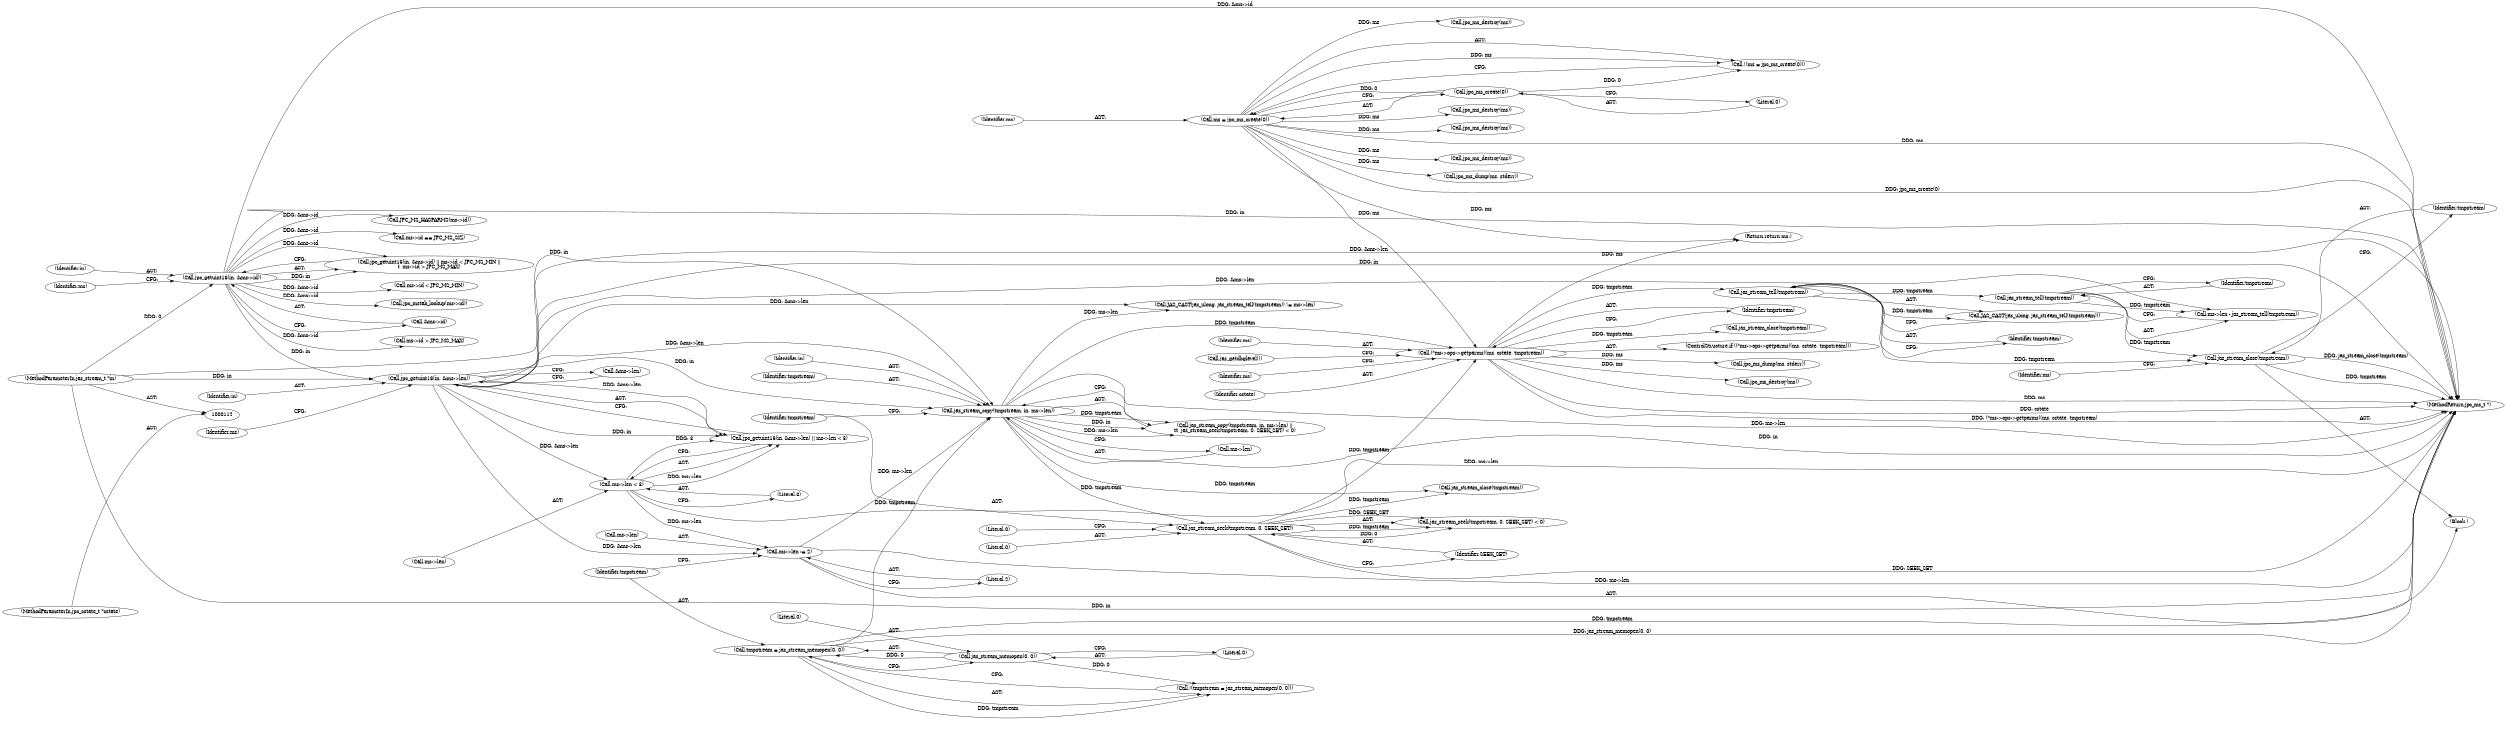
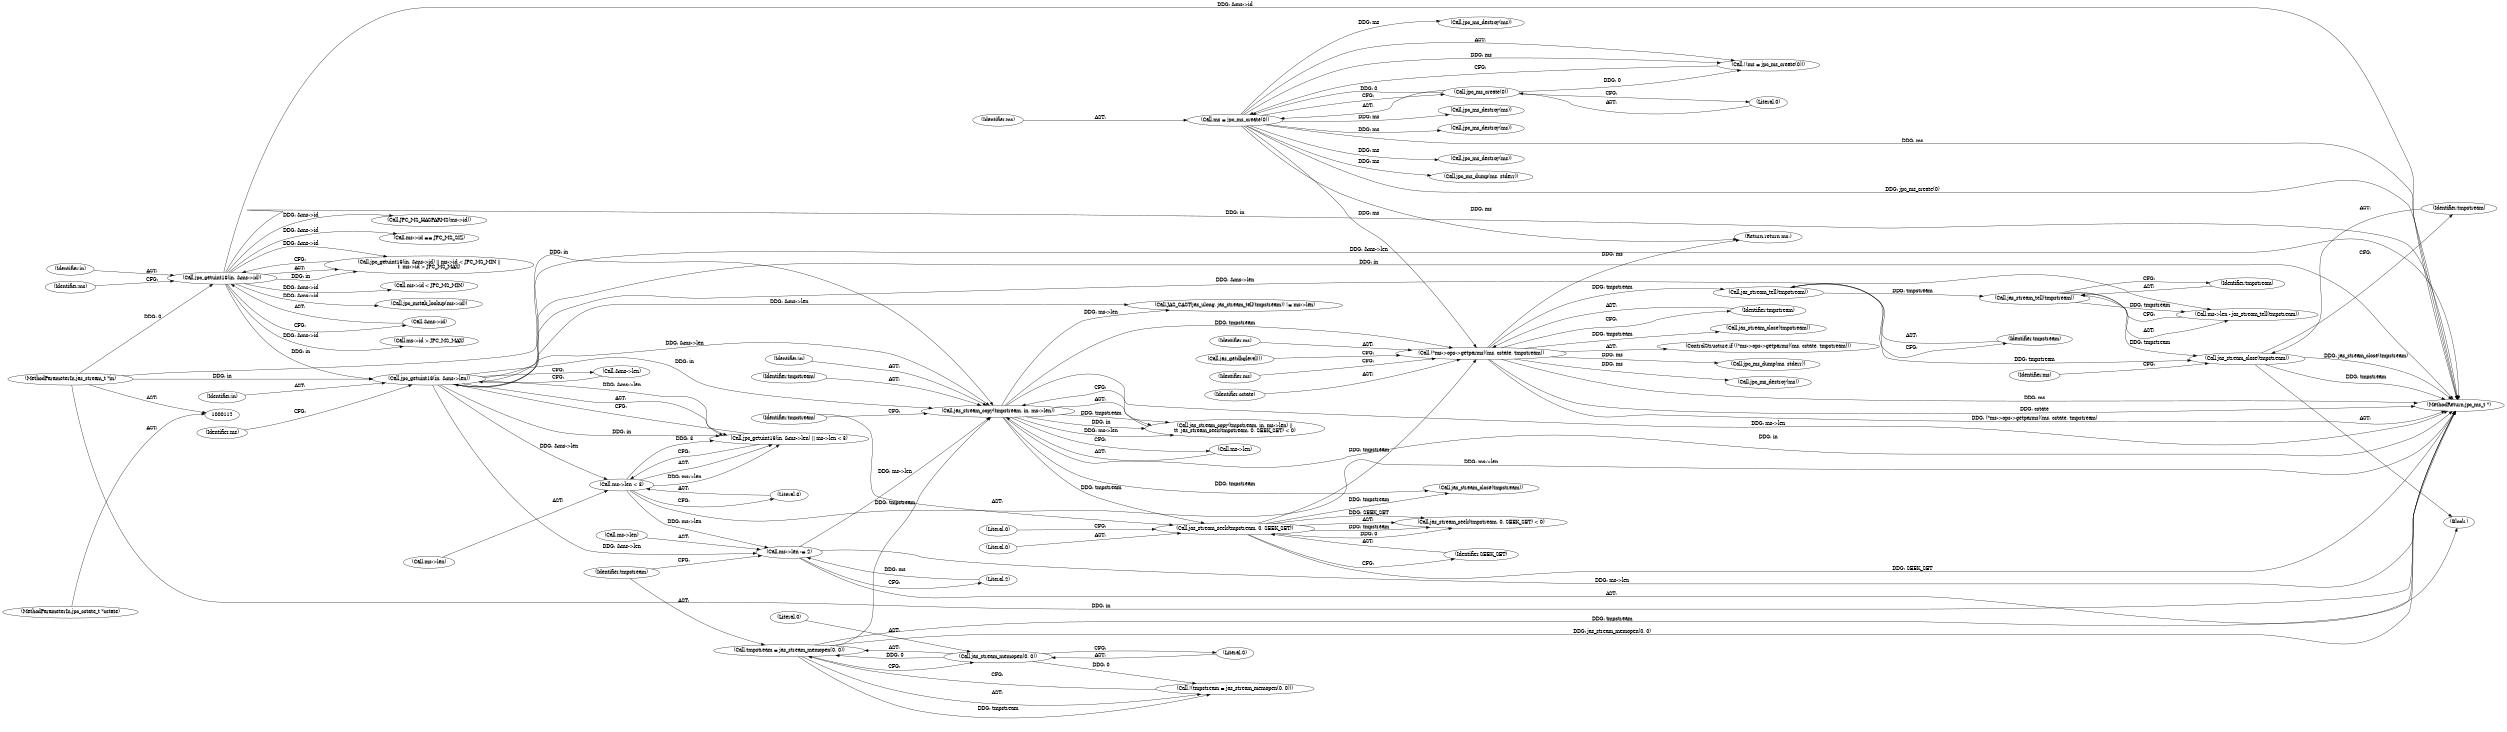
node "(Call,JAS_CAST(jas_ulong, jas_stream_tell(tmpstream)))": removed
edge "(Literal,2)" -> "(Call,ms->len -= 2)": label "AST: " -> "DDG: ms"
